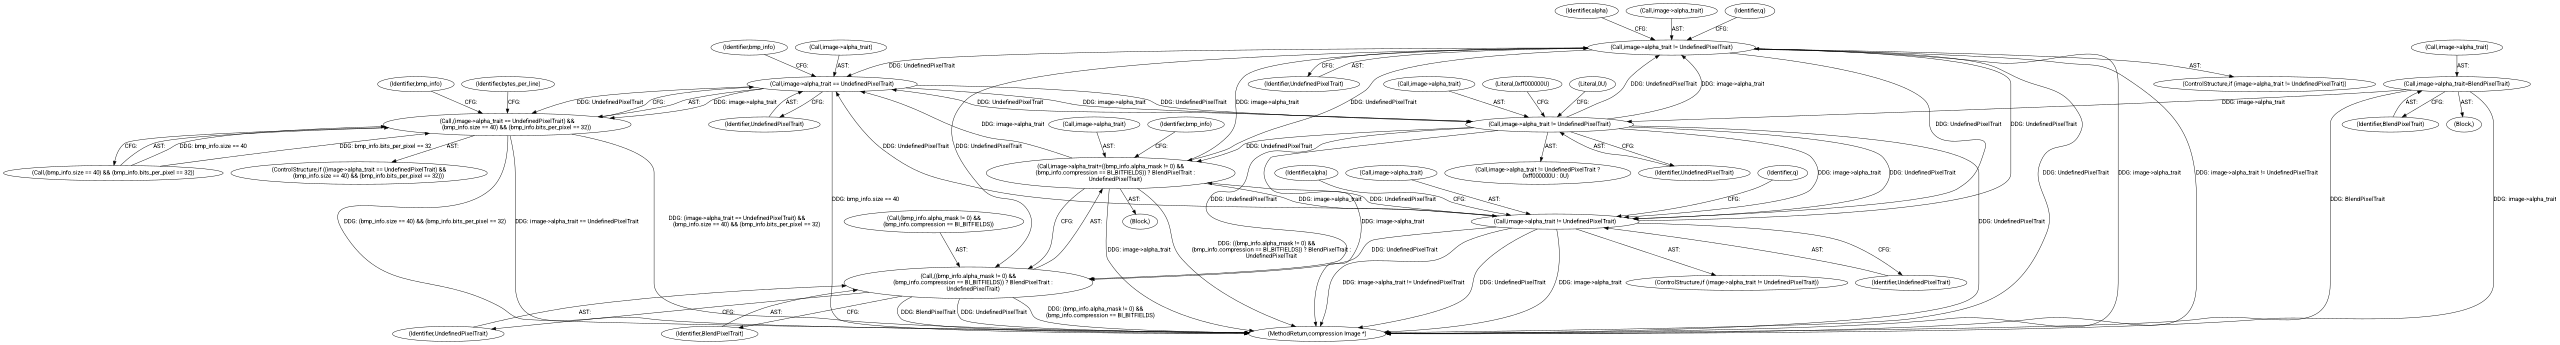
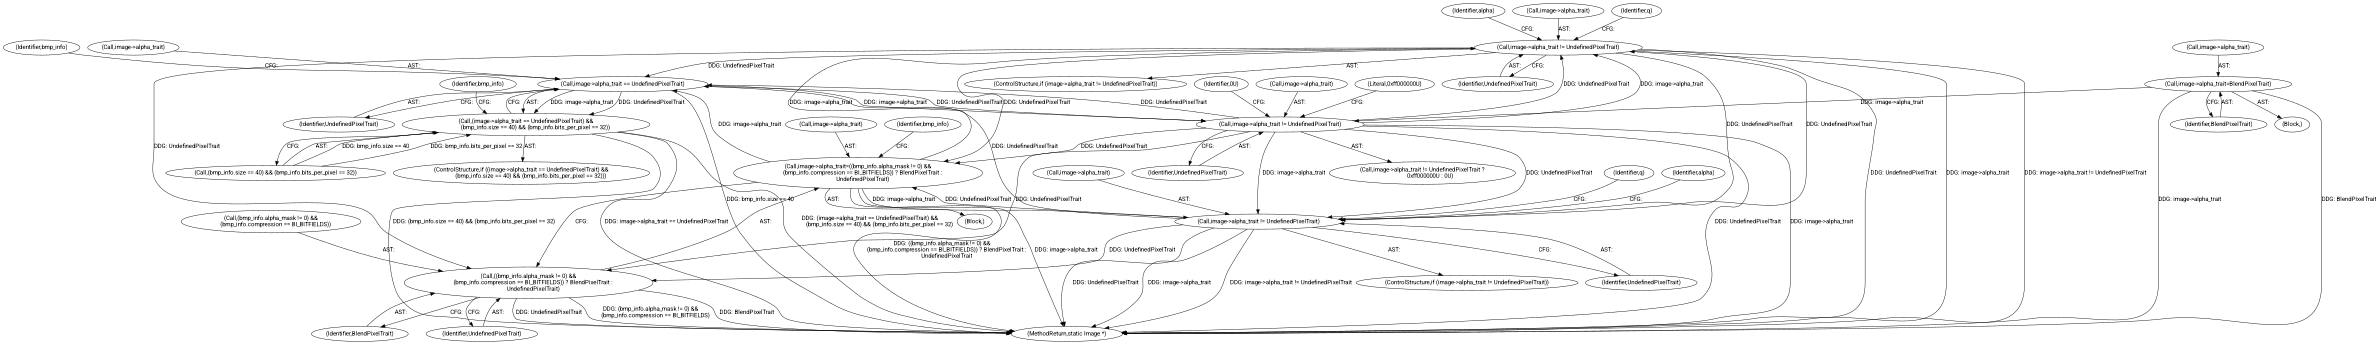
node "(Identifier,bytes_per_line)": removed
node "(Literal,0U)": label "(Literal,0U)" -> "(Identifier,0U)"
node "(MethodReturn,compression Image *)": label "(MethodReturn,compression Image *)" -> "(MethodReturn,static Image *)"
